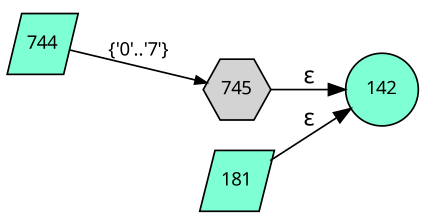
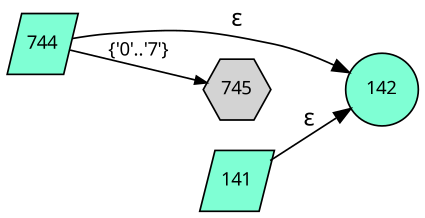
edge "745" -> "142": now "744" -> "142"
node "181": label "181" -> "141"
